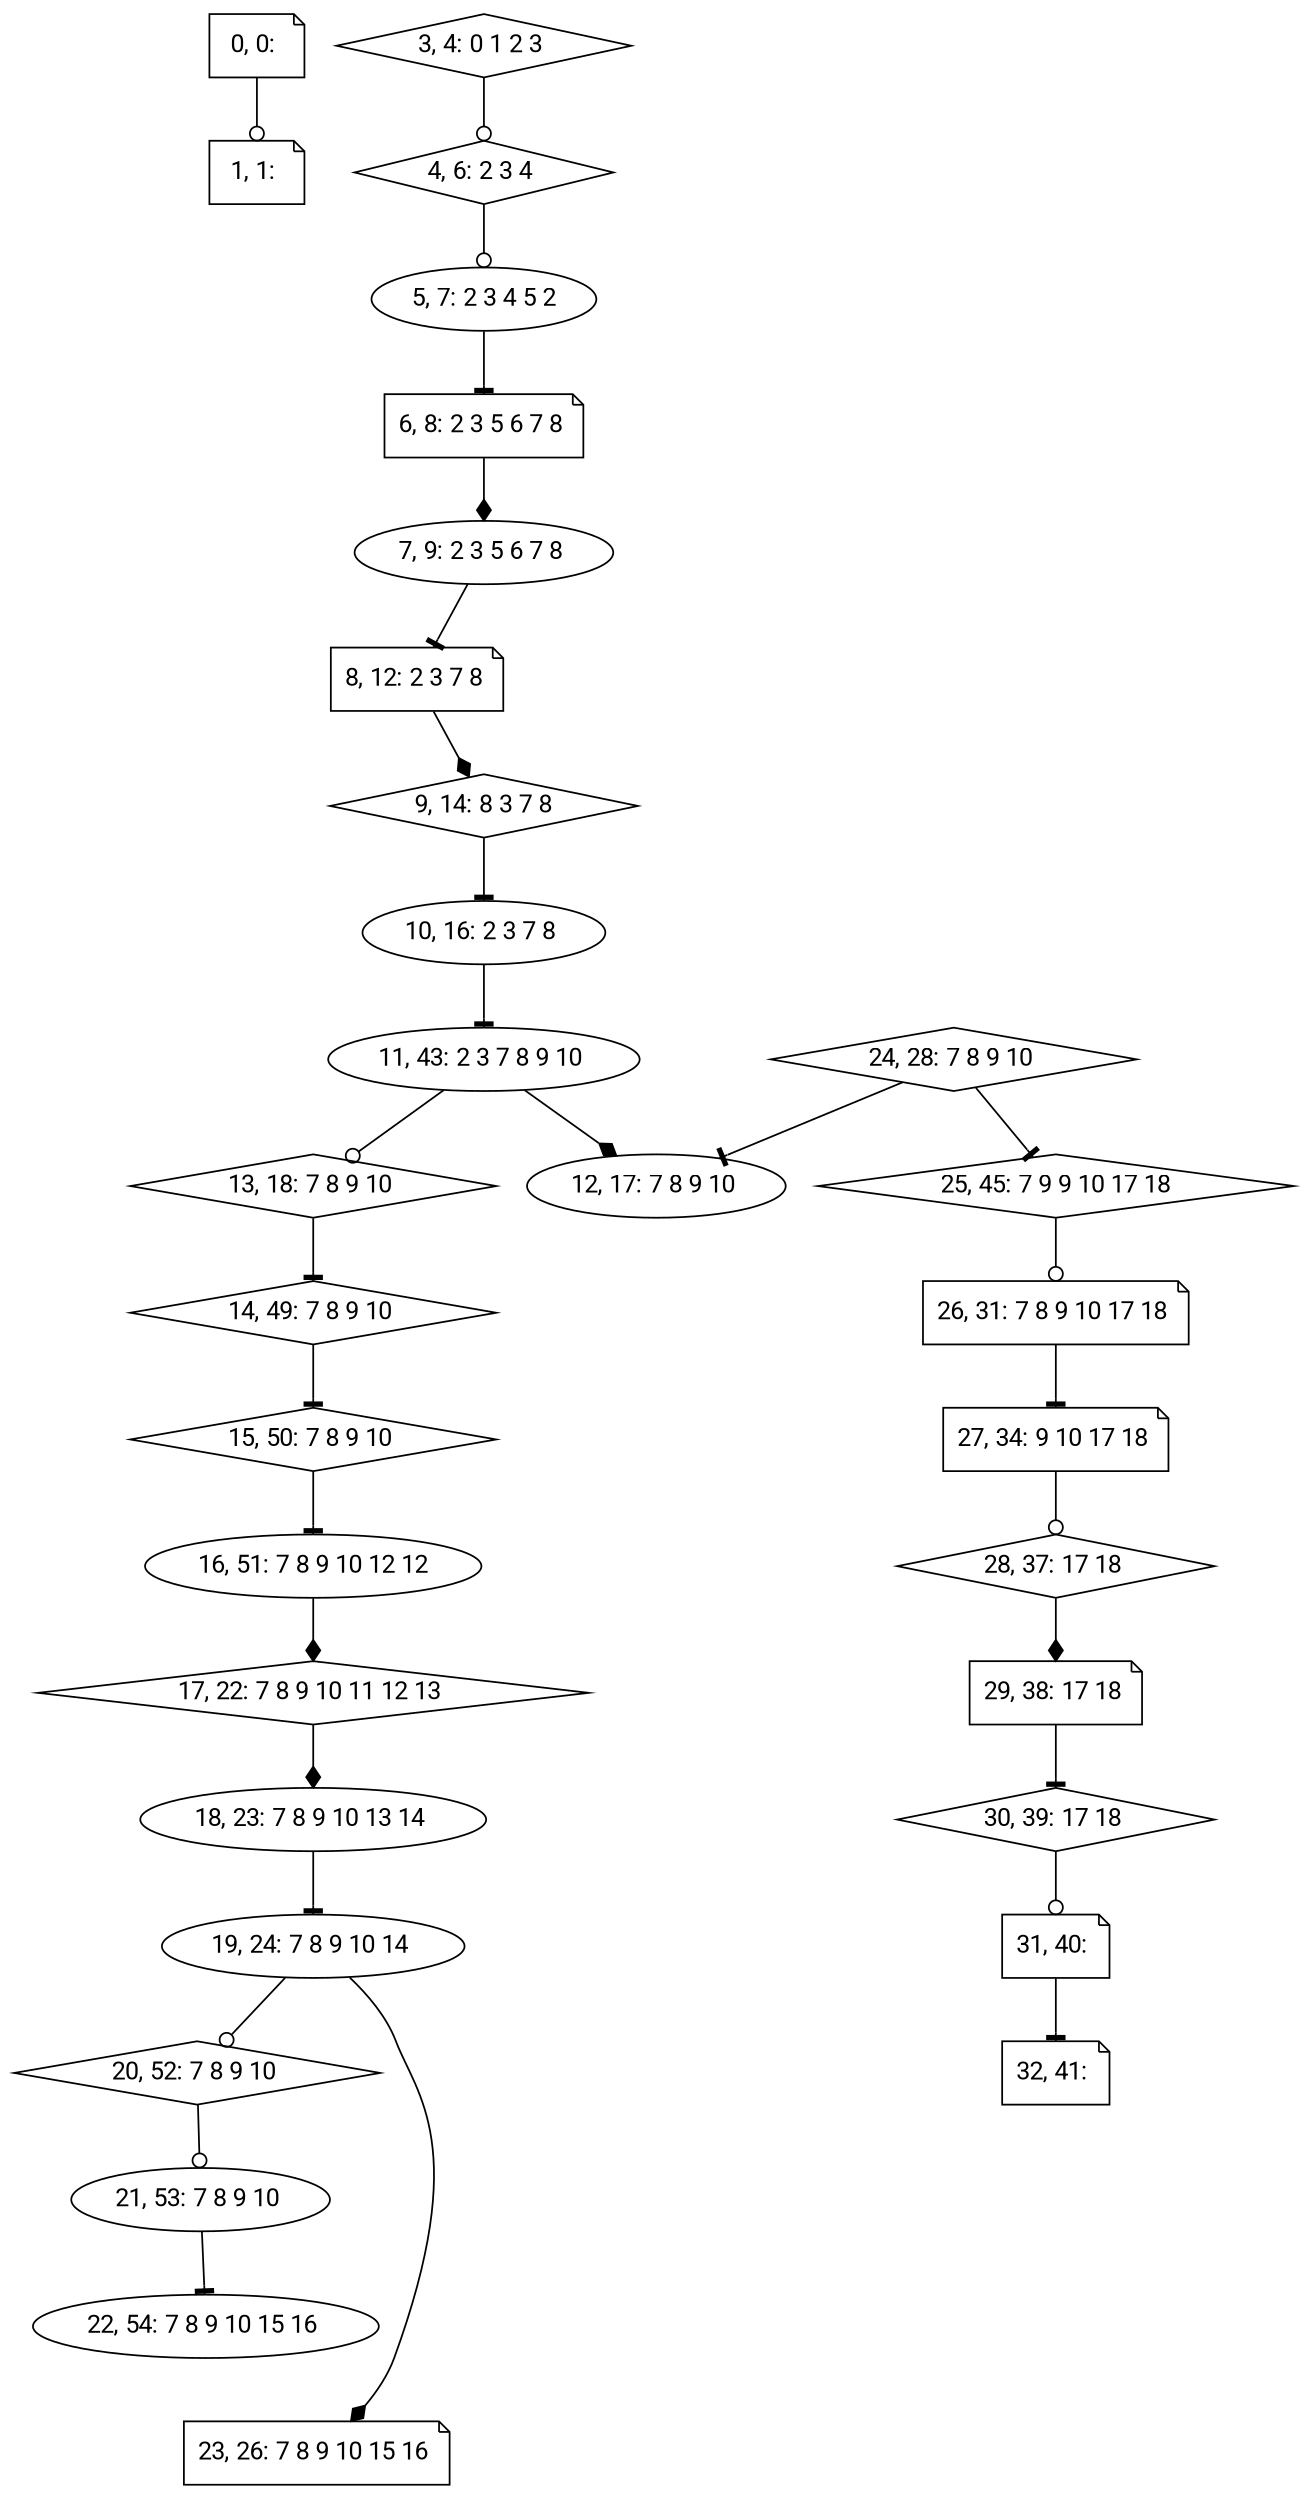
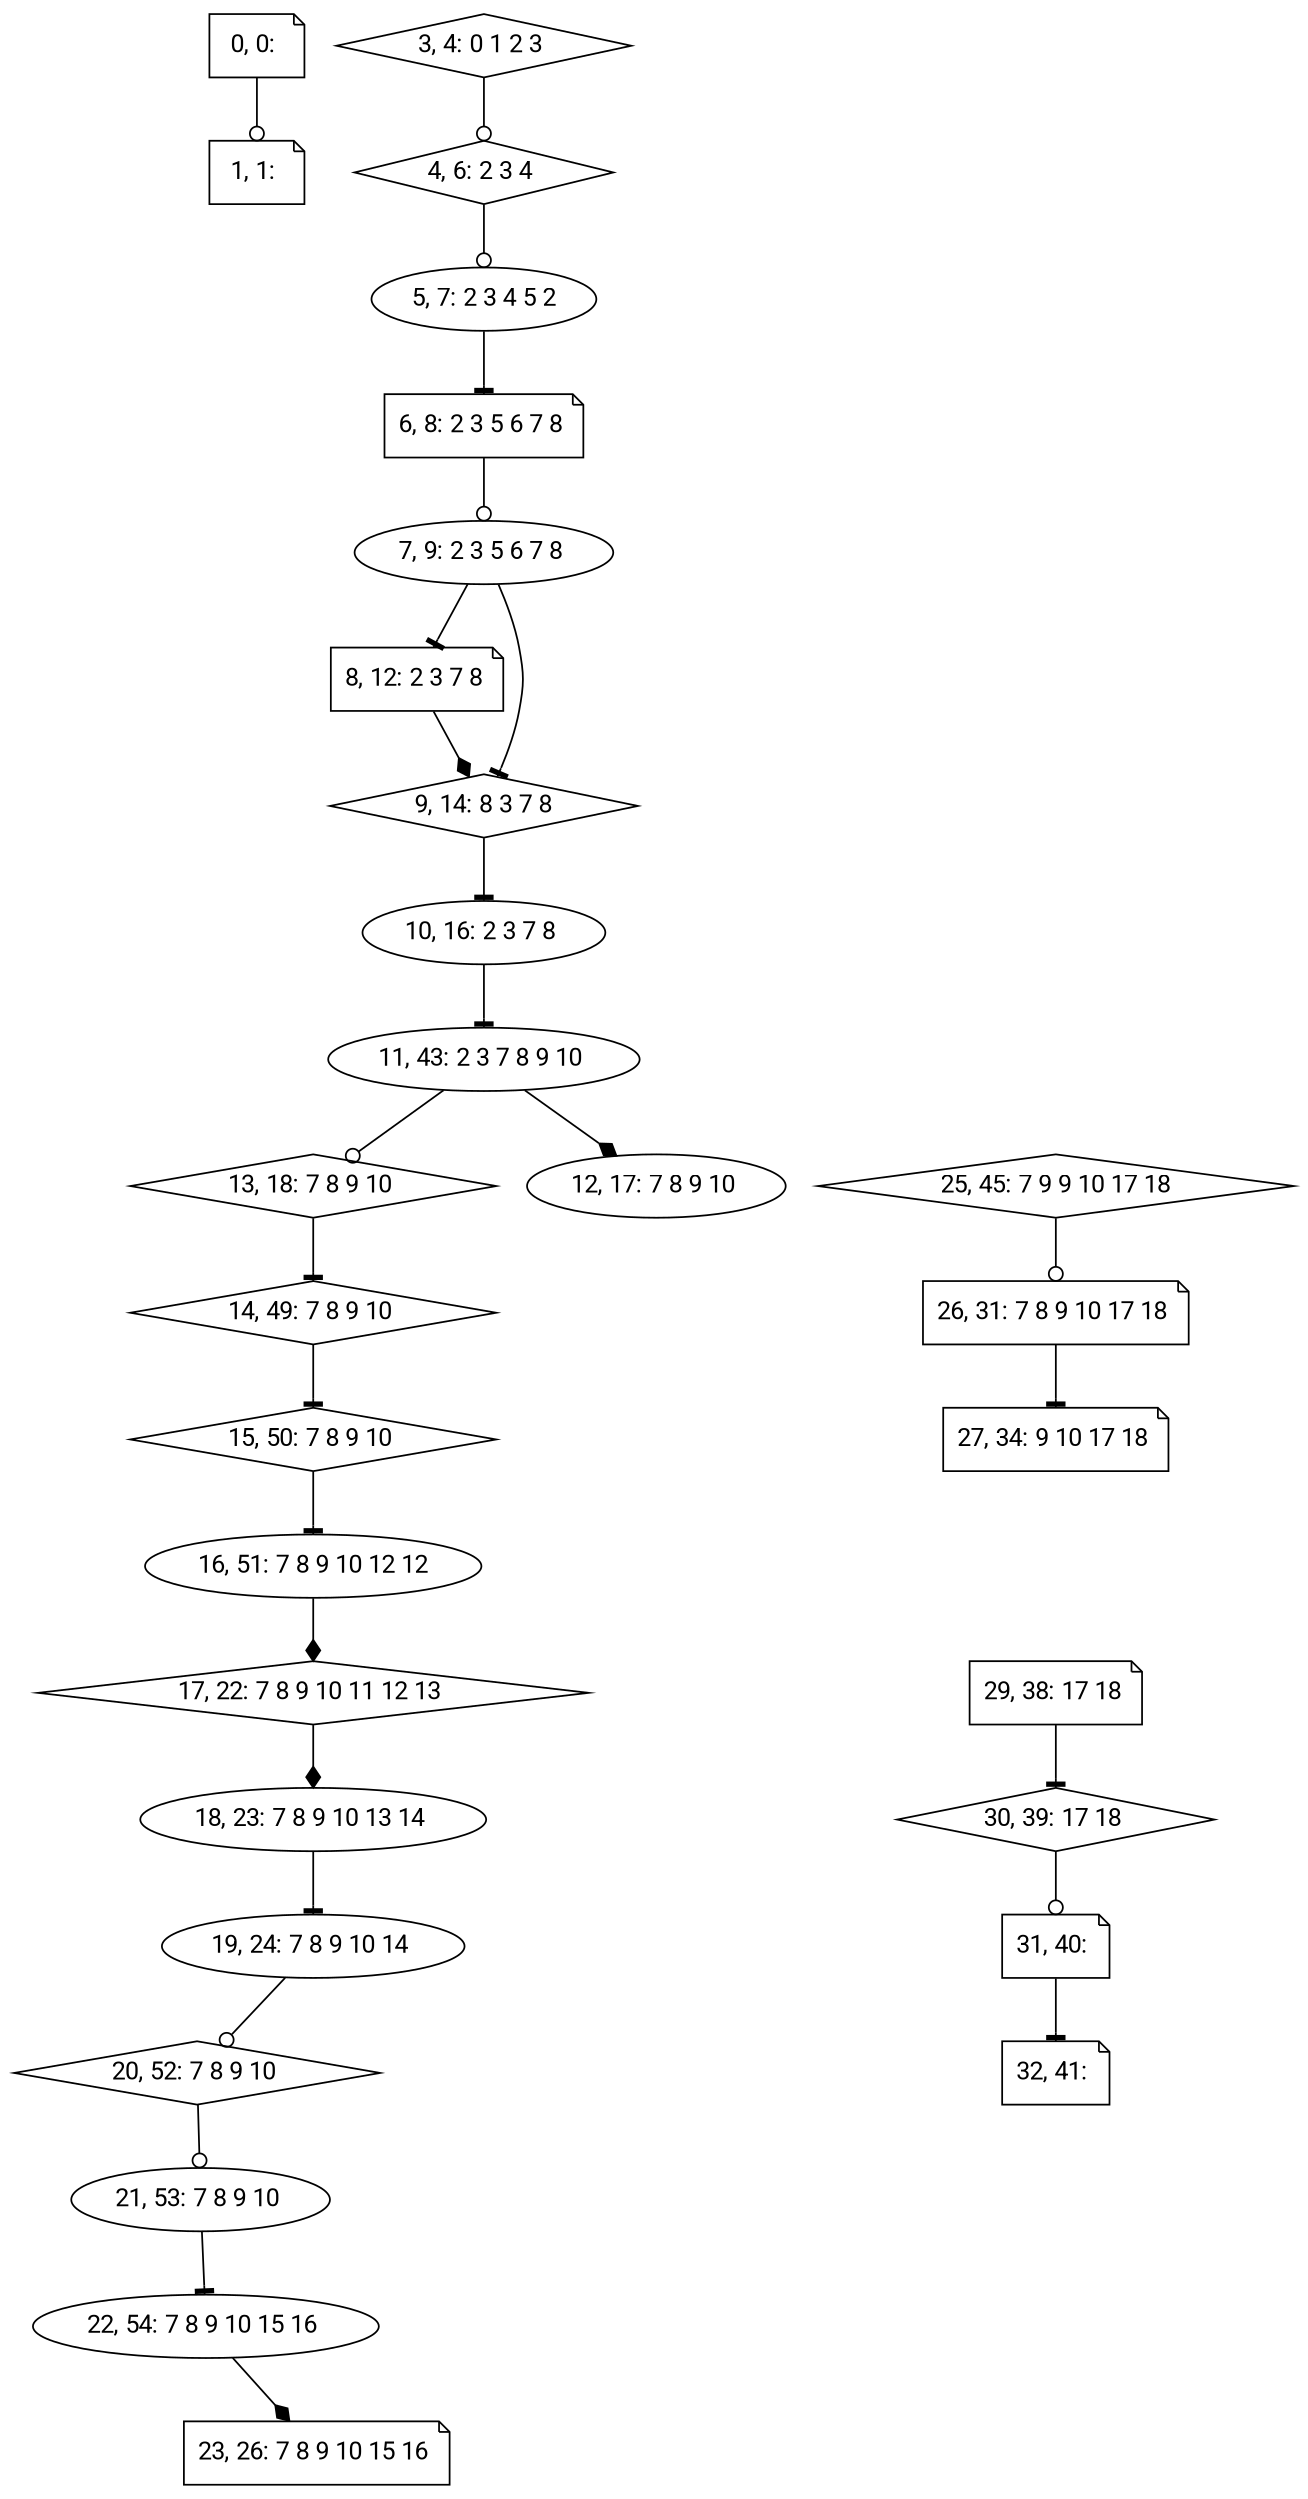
edge "6, 8: 2 3 5 6 7 8" -> "7, 9: 2 3 5 6 7 8": arrowhead diamond -> odot
edge "7, 9: 2 3 5 6 7 8" -> "9, 14: 8 3 7 8": added
node "24, 28: 7 8 9 10": removed
node "28, 37: 17 18": removed
edge "19, 24: 7 8 9 10 14" -> "23, 26: 7 8 9 10 15 16": now "22, 54: 7 8 9 10 15 16" -> "23, 26: 7 8 9 10 15 16"
